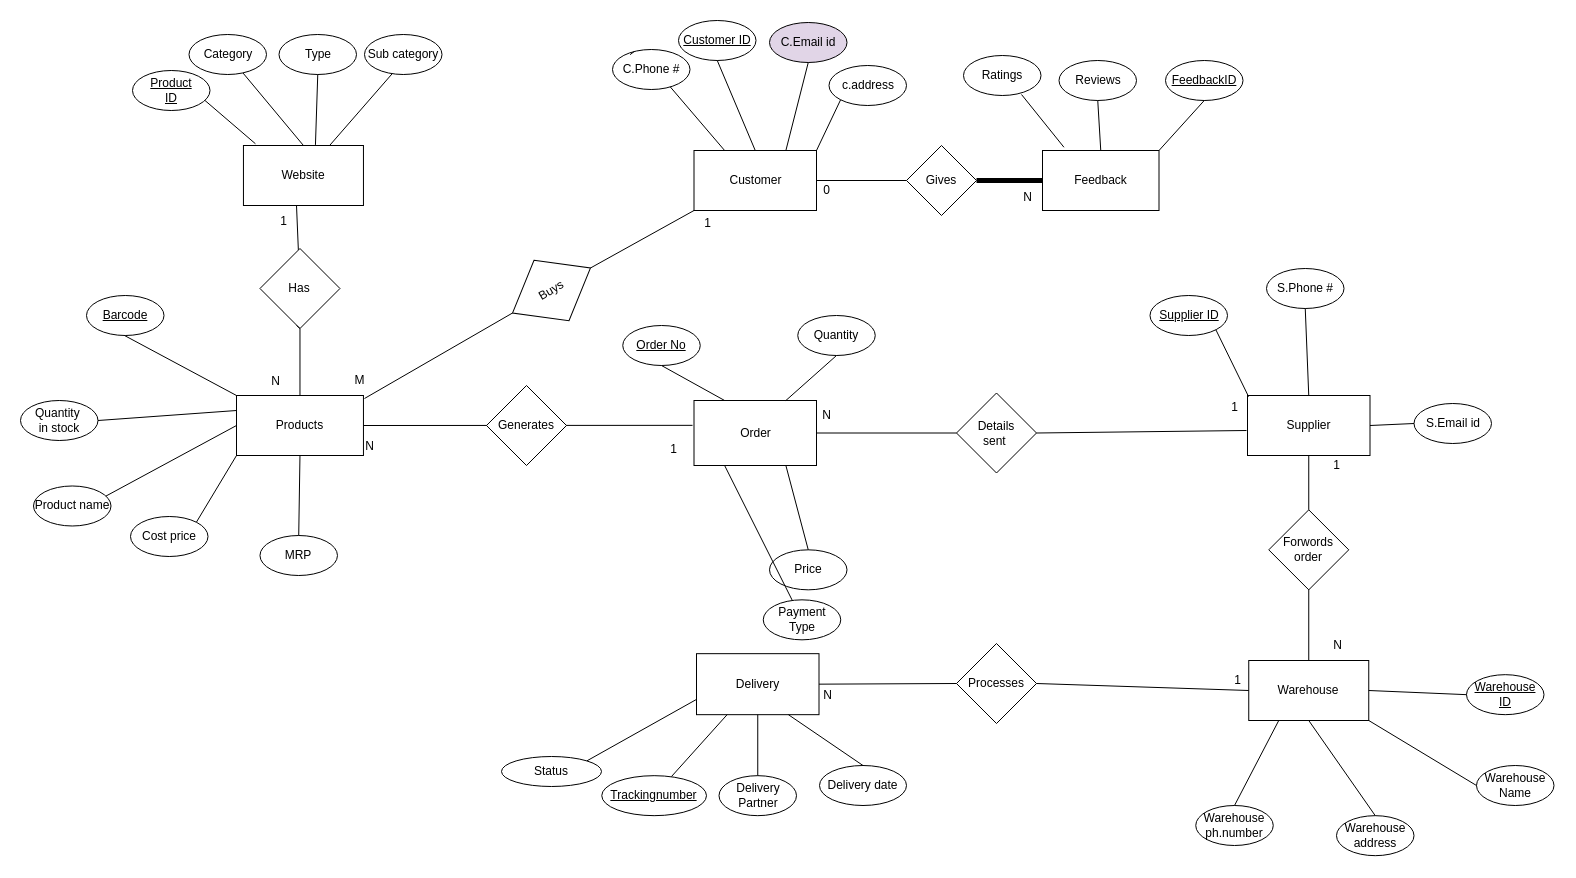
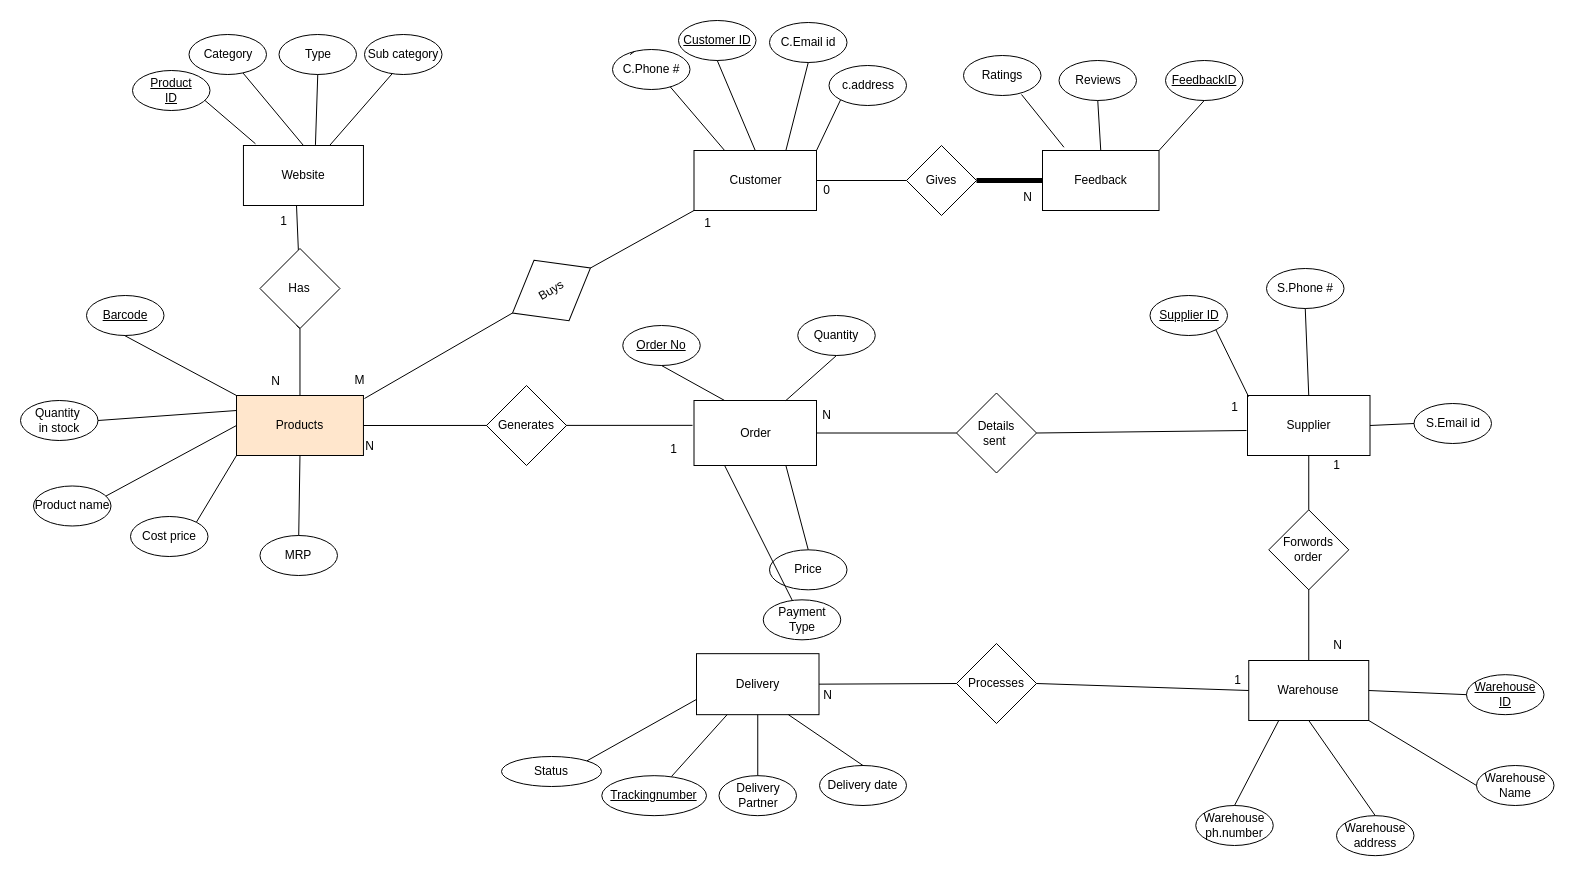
node "C.Email id": fillcolor #e1d5e7 -> #ffffff
node "Products": fillcolor #ffffff -> #ffe6cc
